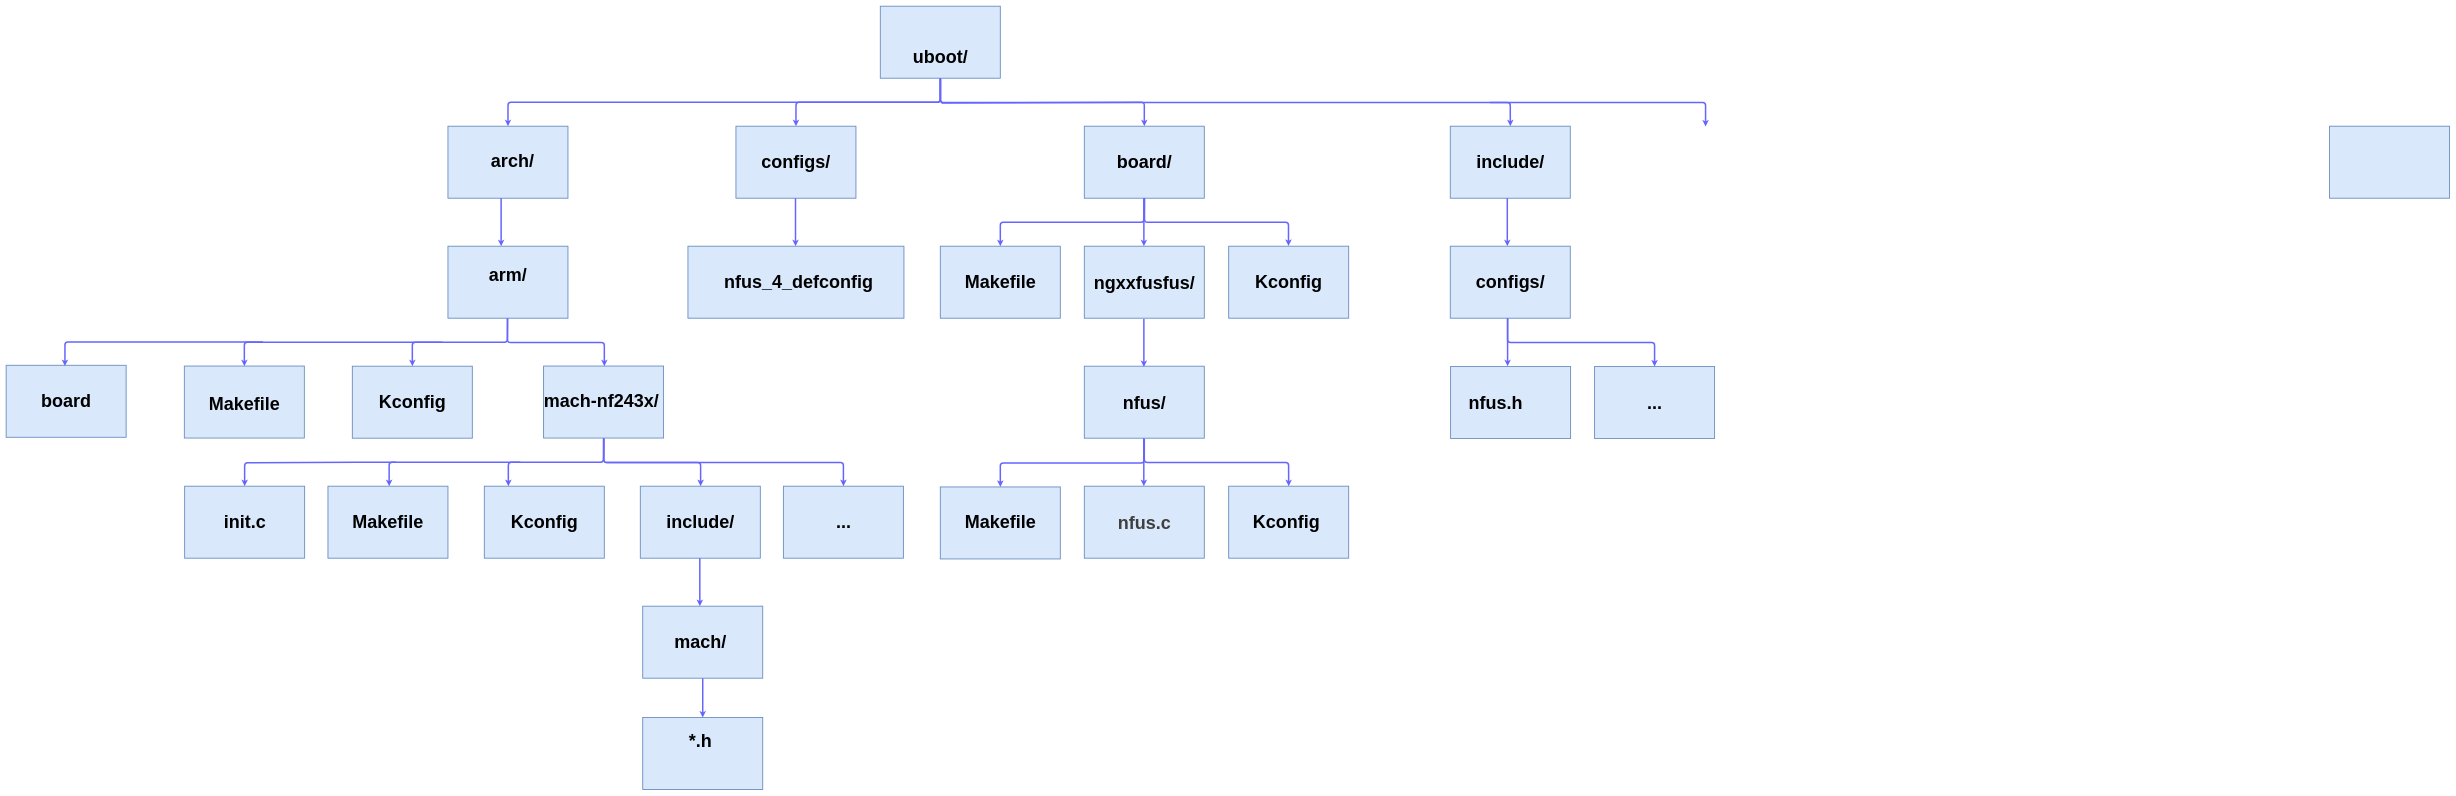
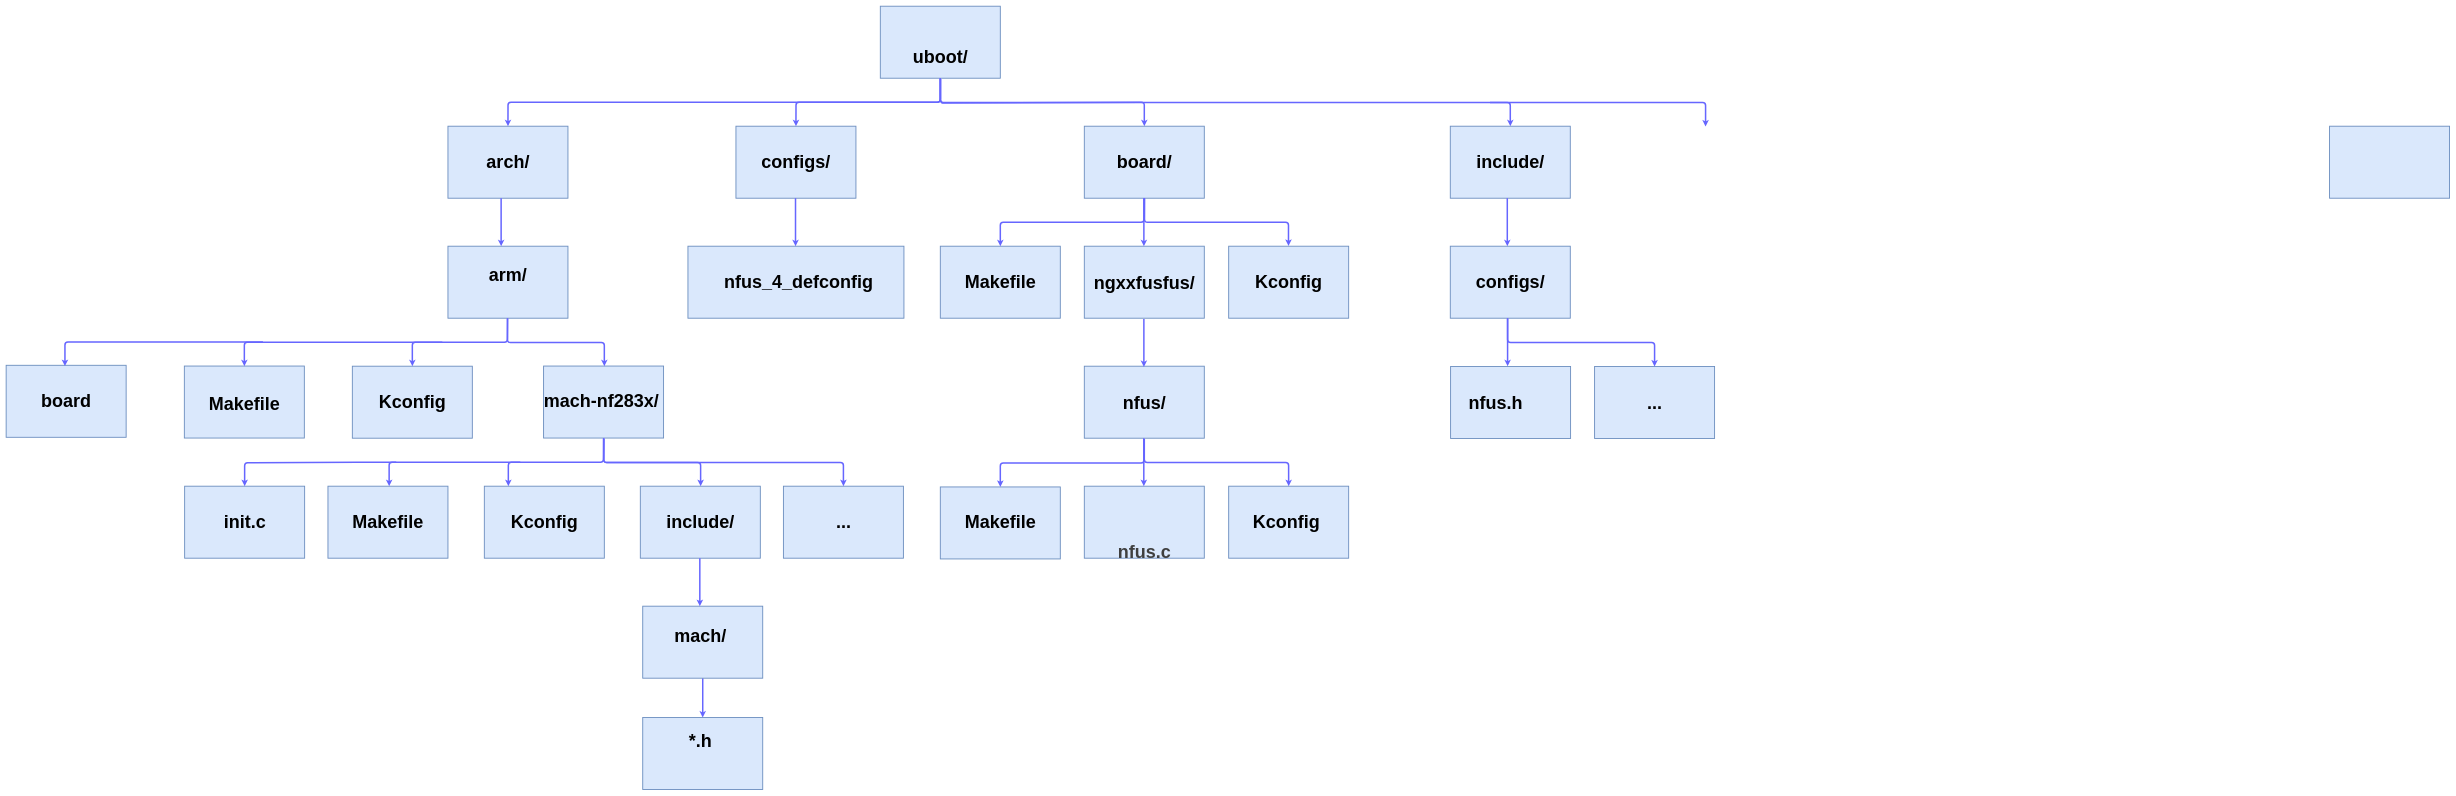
node "arch/": moved (512, 161) -> (508, 162)
node "mach-nf243x/": label "mach-nf243x/" -> "mach-nf283x/"
node "nfus.c": moved (1144, 523) -> (1144, 551)
node "mach/": moved (700, 642) -> (700, 636)
